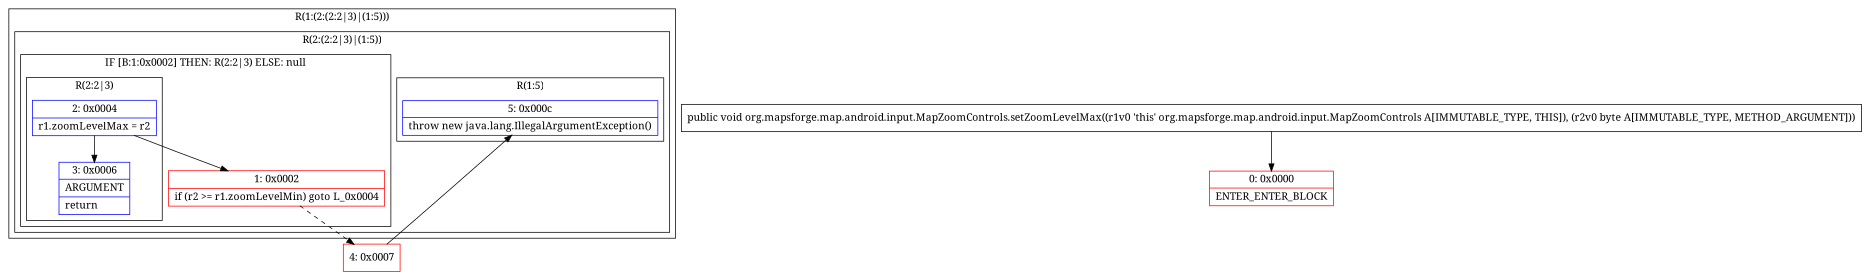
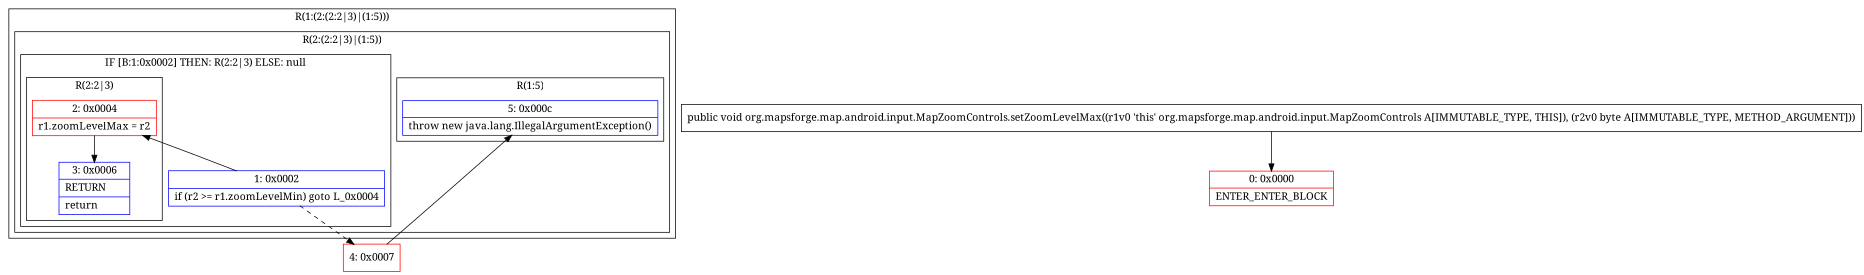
node "2: 0x0004": color blue -> red
edge "2: 0x0004" -> "1: 0x0002": reversed
node "3: 0x0006": text "ARGUMENT" -> "RETURN"
node "1: 0x0002": color red -> blue
